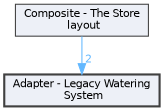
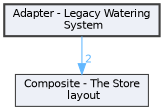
edge "Composite - The Store layout" -> "Adapter - Legacy Watering System": reversed
